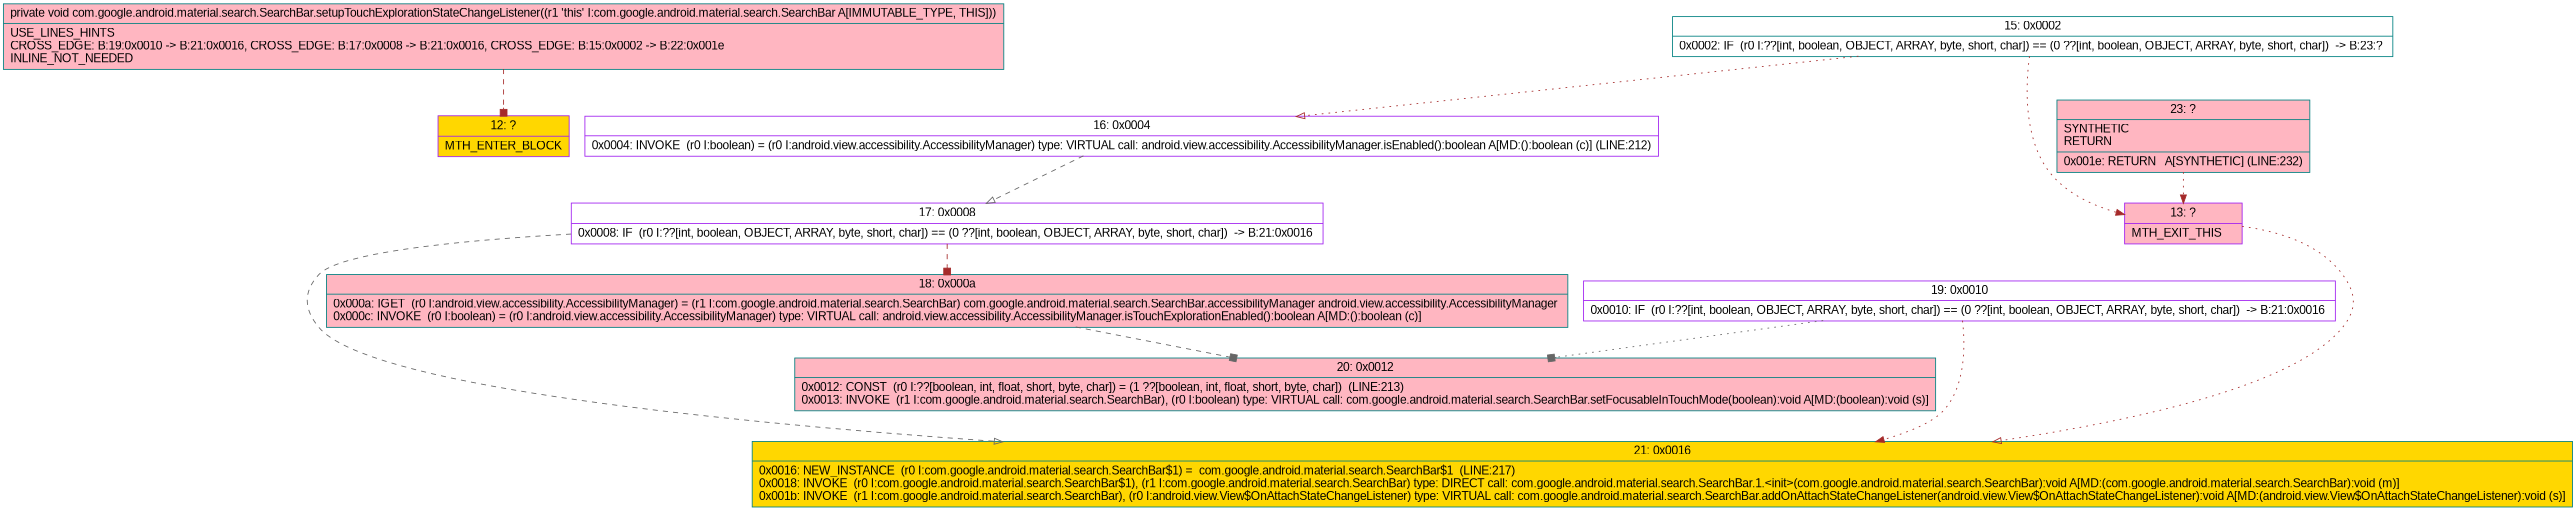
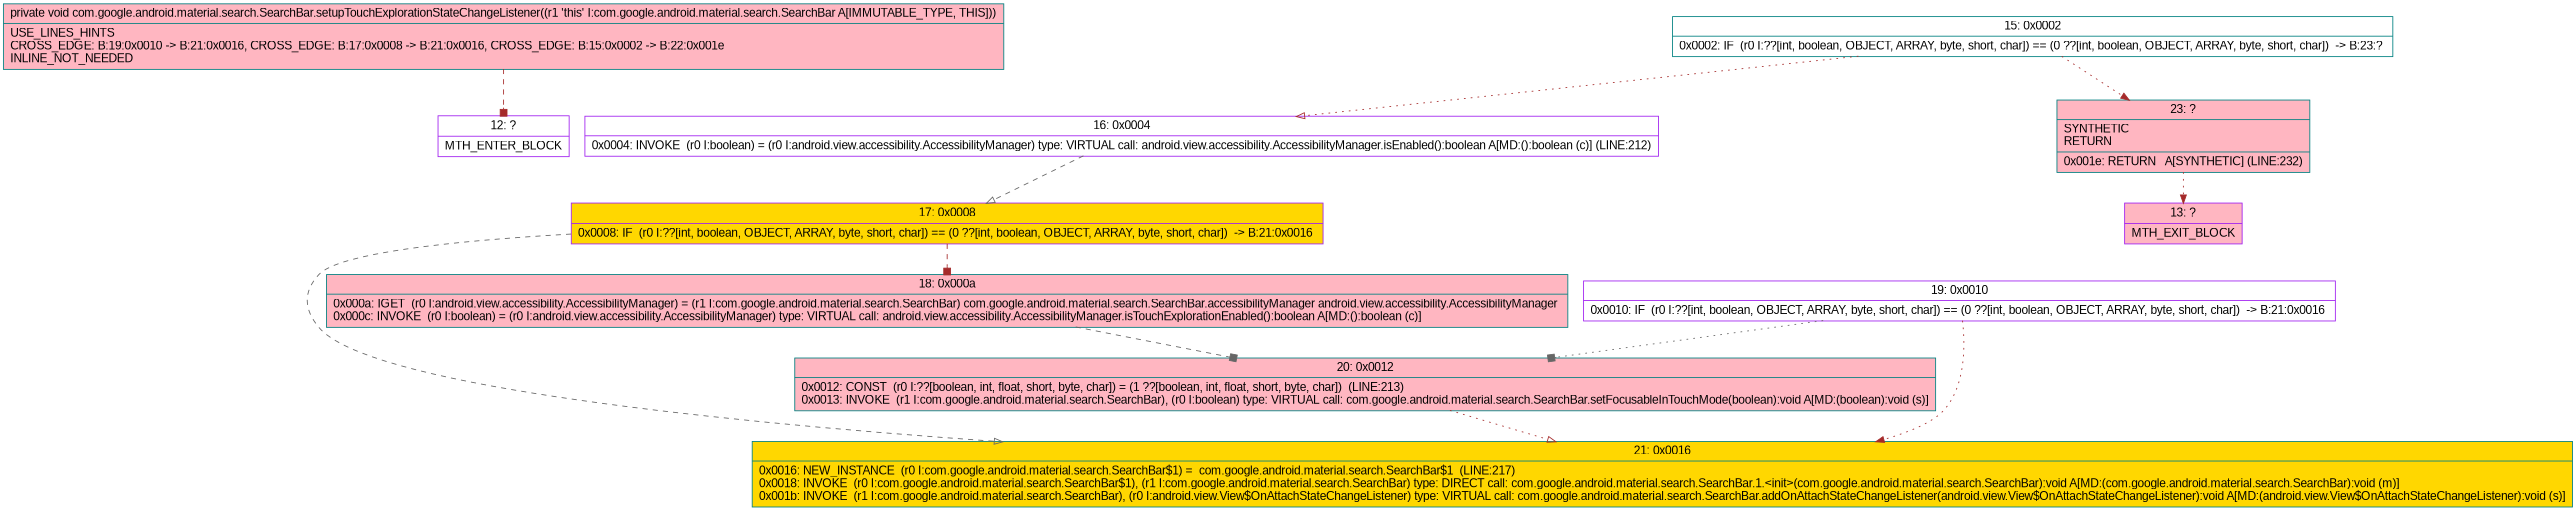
node "12: ?": fillcolor gold -> white
edge "15: 0x0002" -> "13: ?": now "15: 0x0002" -> "23: ?"
node "17: 0x0008": fillcolor white -> gold
node "13: ?": text "MTH_EXIT_THIS" -> "MTH_EXIT_BLOCK"
edge "13: ?" -> "21: 0x0016": now "20: 0x0012" -> "21: 0x0016"
